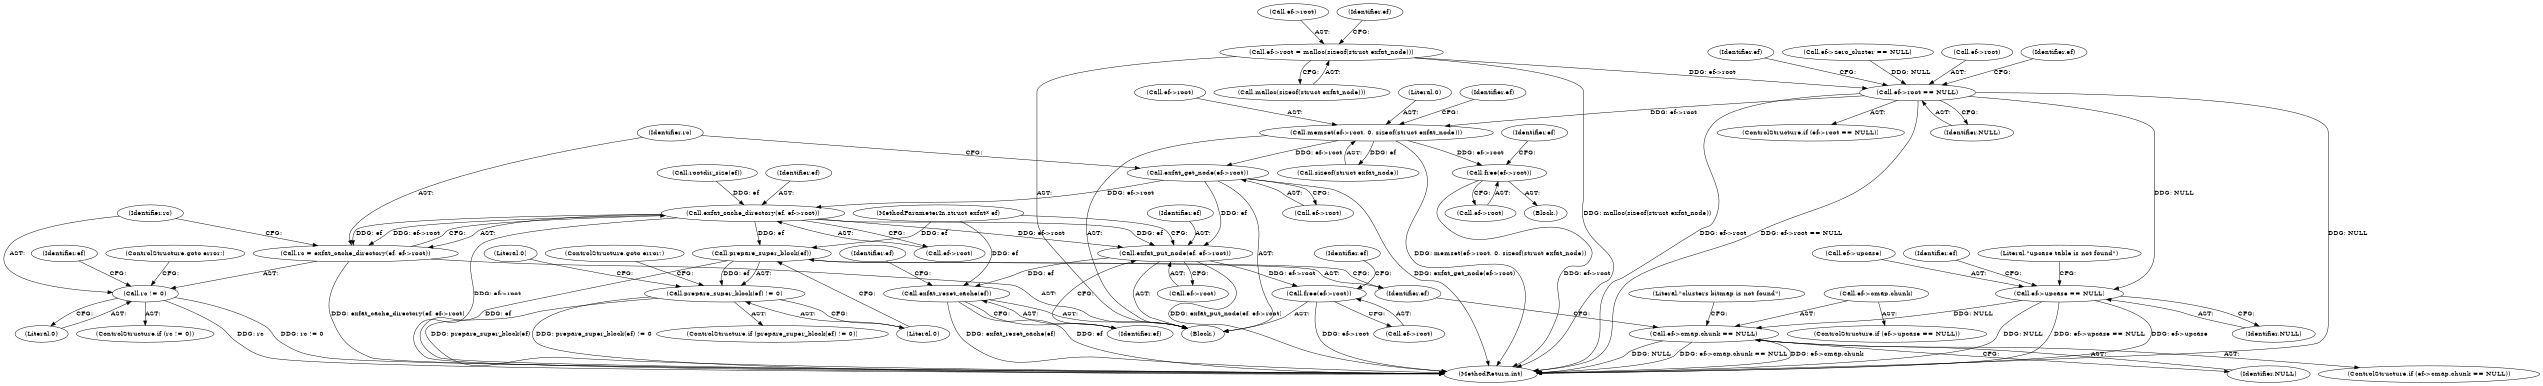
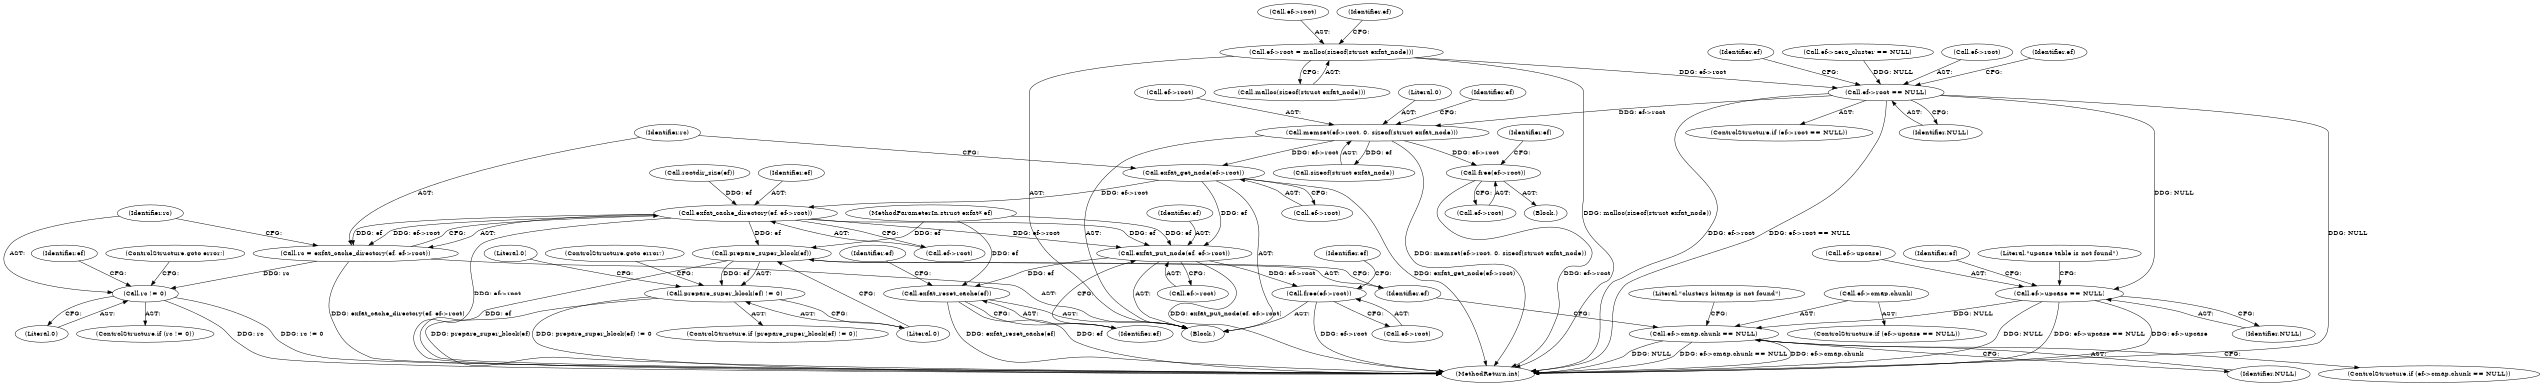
edge "(MethodParameterIn,struct exfat* ef)" -> "(Call,exfat_put_node(ef, ef->root))": label "CFG: " -> "DDG: ef"
edge "(Call,rc = exfat_cache_directory(ef, ef->root))" -> "(Call,rc != 0)": label "AST: " -> "DDG: rc"
edge "(Call,ef->cmap.chunk == NULL)" -> "(ControlStructure,if (ef->cmap.chunk == NULL))": label "AST: " -> "CFG: "
